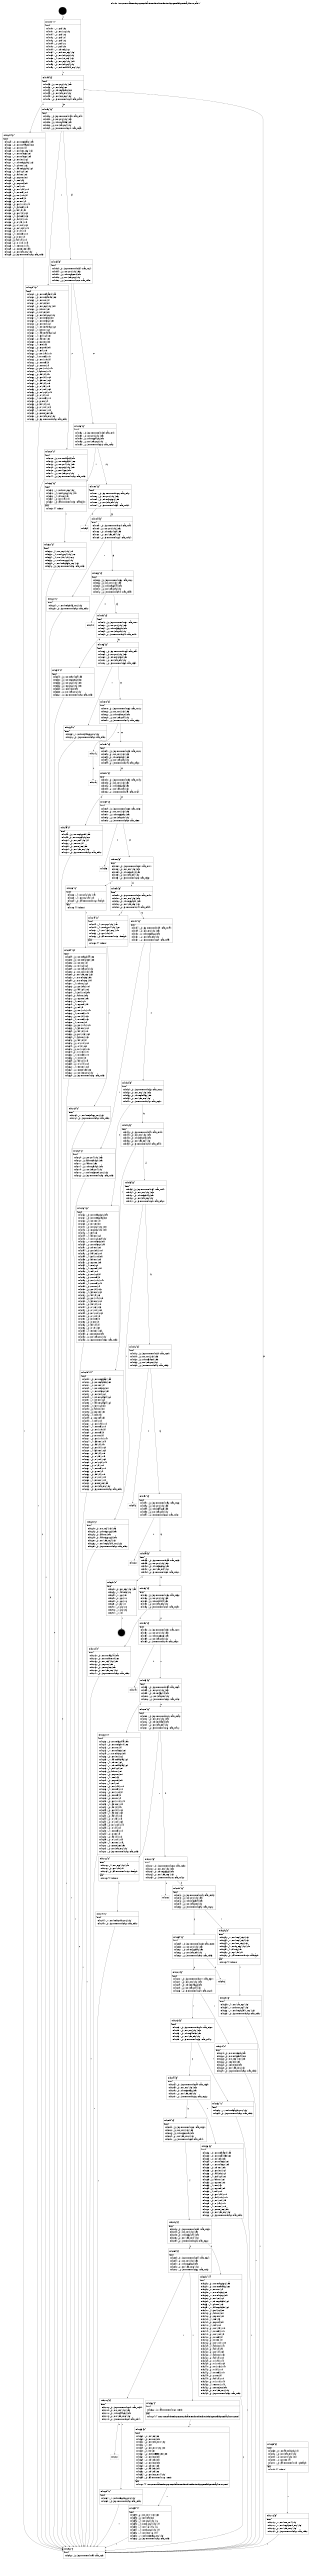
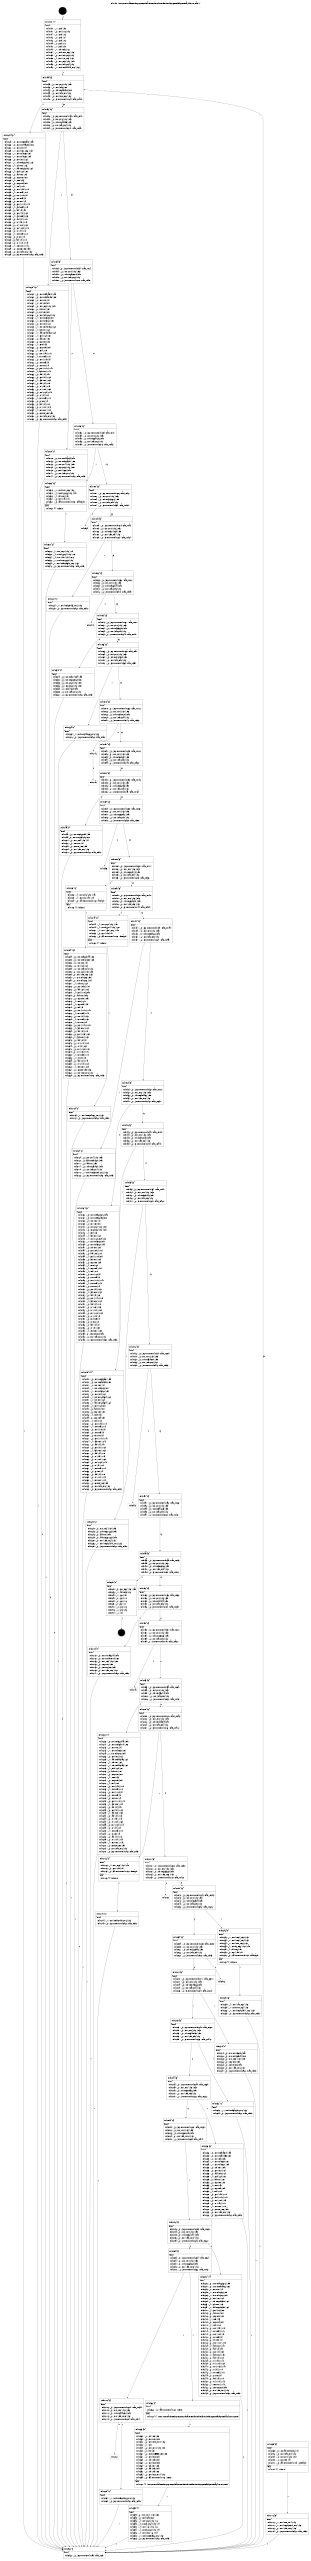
node "0x402230": removed
